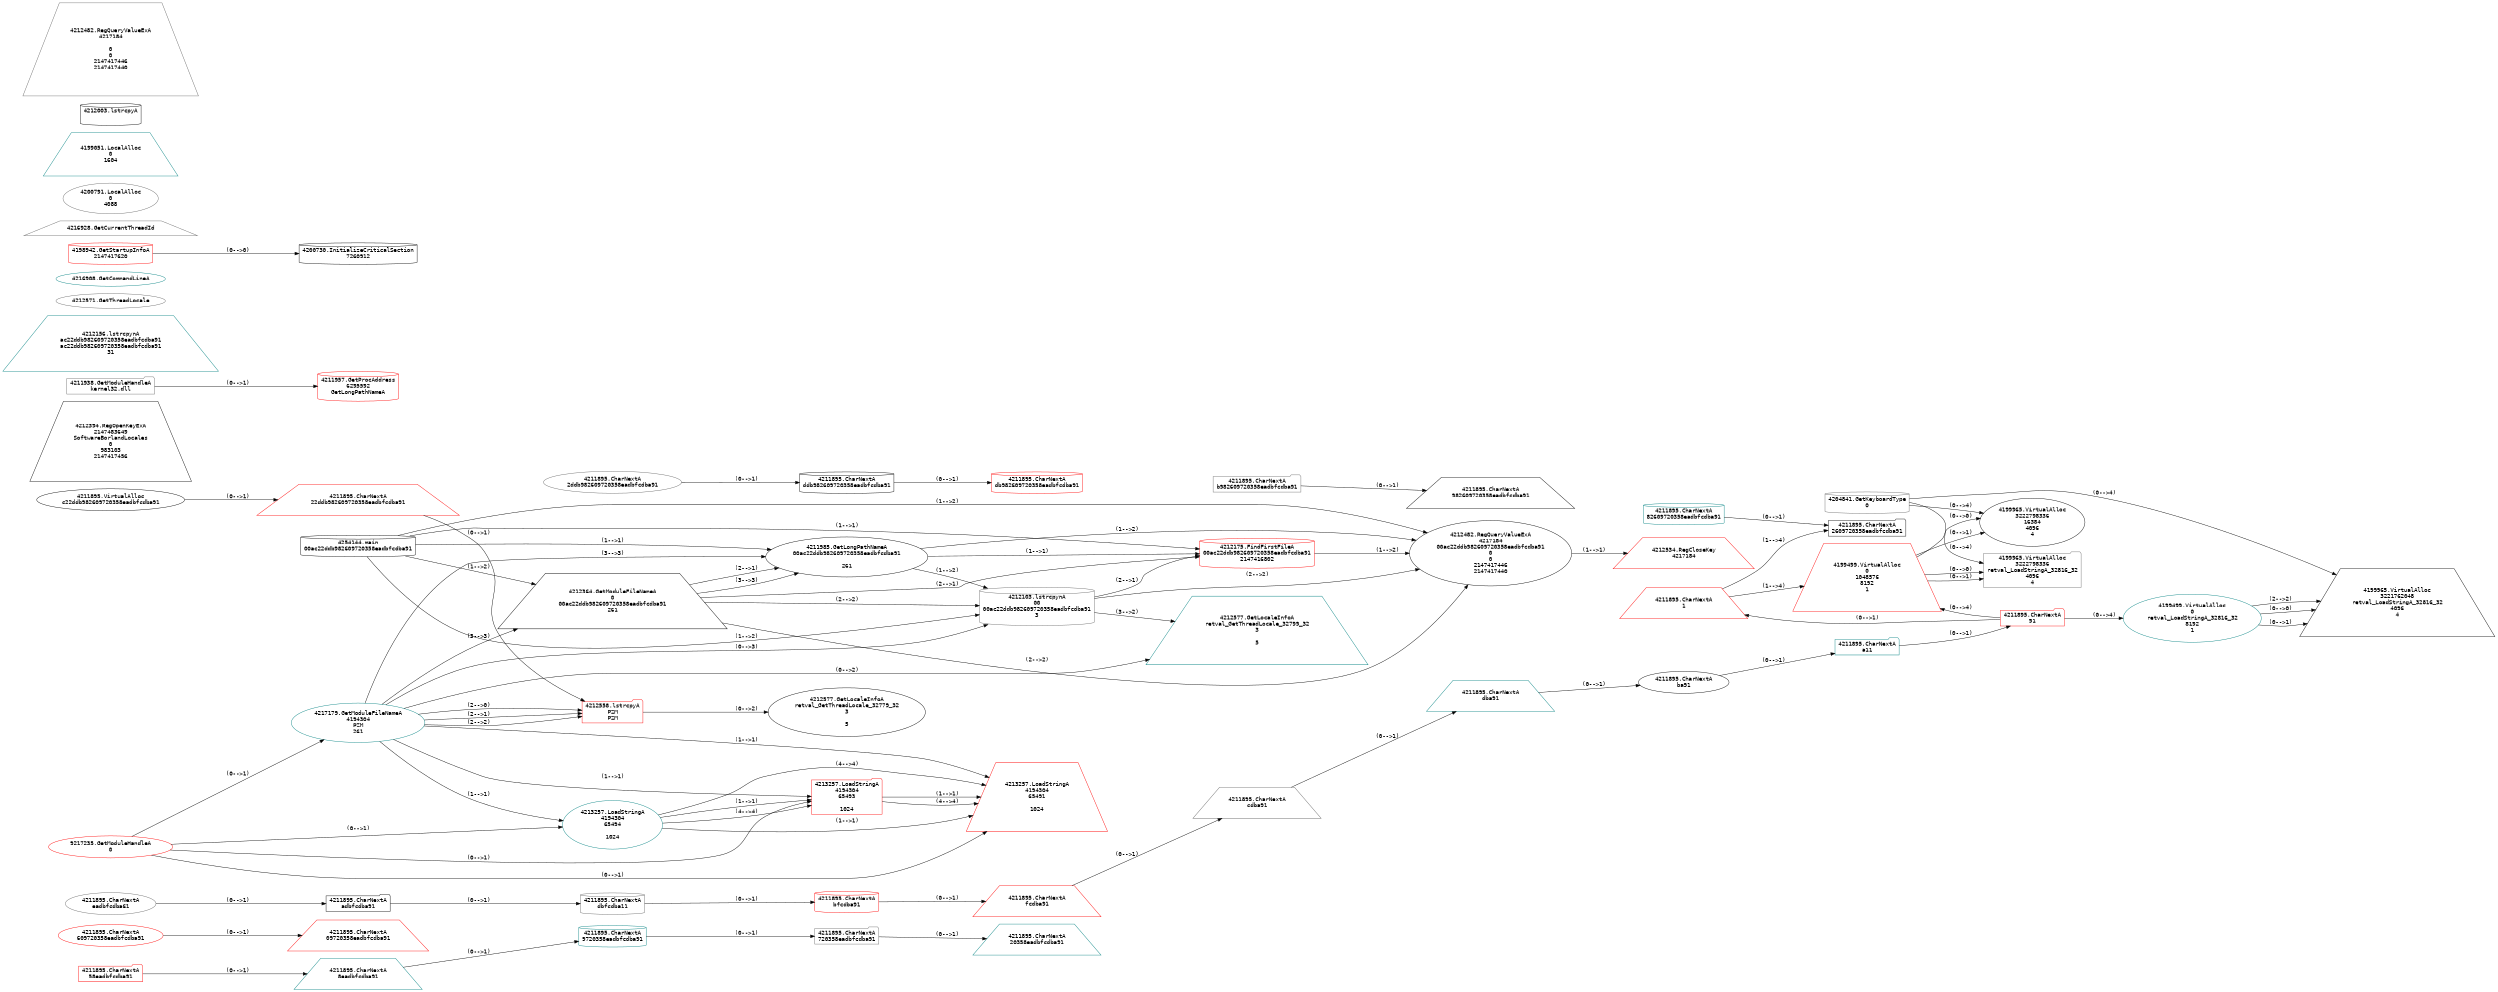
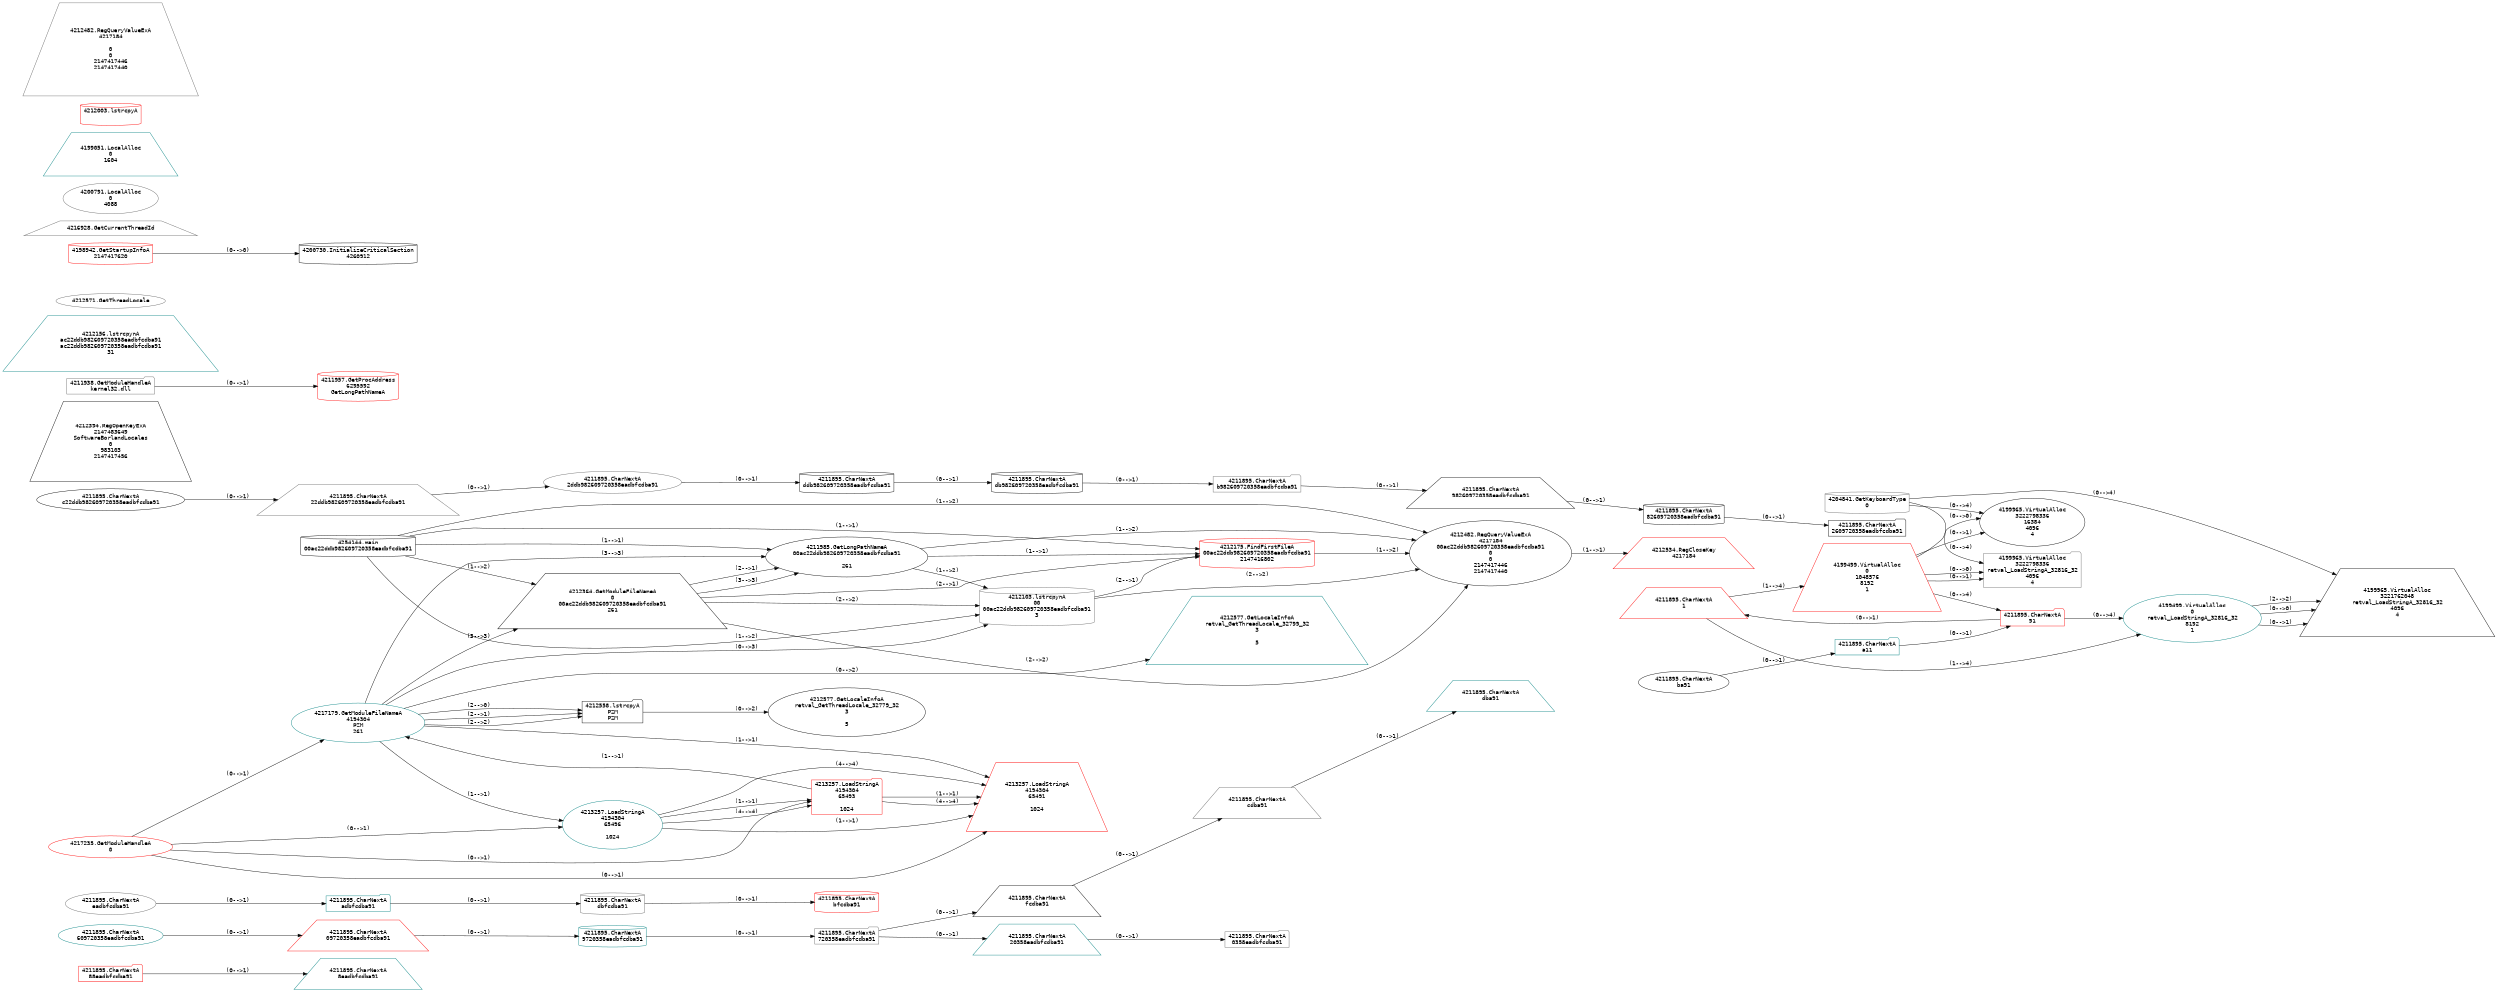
node "4212003.lstrcpyA": color black -> red
node "4200730.InitializeCriticalSection 7260912": label "4200730.InitializeCriticalSection 7260912" -> "4200730.InitializeCriticalSection 4260912"
node "4216908.GetCommandLineA": removed
node "4211895.CharNextA db982609720358eadbfcdba91": color red -> black
edge "4211895.CharNextA db982609720358eadbfcdba91" -> "4211895.CharNextA b982609720358eadbfcdba91": added, label "(0-->1)"
node "4211895.VirtualAlloc c22ddb982609720358eadbfcdba91": label "4211895.VirtualAlloc c22ddb982609720358eadbfcdba91" -> "4211895.CharNextA c22ddb982609720358eadbfcdba91"
node "4211895.CharNextA 22ddb982609720358eadbfcdba91": color red -> gray40
edge "4211895.CharNextA 982609720358eadbfcdba91" -> "4211895.CharNextA 82609720358eadbfcdba91": added, label "(0-->1)"
node "4211895.CharNextA 82609720358eadbfcdba91": color teal -> black
edge "4211895.CharNextA 1" -> "4211895.CharNextA 2609720358eadbfcdba91": now "4211895.CharNextA 1" -> "4199499.VirtualAlloc 0 retval_LoadStringA_32816_32 8192 1"
edge "4211895.CharNextA 22ddb982609720358eadbfcdba91" -> "4212558.lstrcpyA PZM PZM": now "4211895.CharNextA 22ddb982609720358eadbfcdba91" -> "4211895.CharNextA 2ddb982609720358eadbfcdba91"
edge "4211895.CharNextA 91" -> "4199499.VirtualAlloc 0 1048576 8192 1": reversed
edge "4212103.lstrcpynA 00 00ac22ddb982609720358eadbfcdba91 3" -> "4212577.GetLocaleInfoA retval_GetThreadLocale_32799_32 3 5": removed, label "(3-->2)"
edge "4211895.CharNextA dba91" -> "4211895.CharNextA ba91": removed, label "(0-->1)"
node "4212558.lstrcpyA PZM PZM": color red -> black
edge "4217179.GetModuleFileNameA 4194304 PZM 261" -> "4213257.LoadStringA 4194304 65493 1024": reversed
node "4213257.LoadStringA 4194304 65494 1024": label "4213257.LoadStringA 4194304 65494 1024" -> "4213257.LoadStringA 4194304 65496 1024"
node "9217235.GetModuleHandleA 0": label "9217235.GetModuleHandleA 0" -> "4217235.GetModuleHandleA 0"
node "4211895.CharNextA fcdba91": color red -> black
edge "4211895.CharNextA bfcdba91" -> "4211895.CharNextA fcdba91": now "4211895.CharNextA 720358eadbfcdba91" -> "4211895.CharNextA fcdba91"
node "4211895.CharNextA eadbfcdba61": label "4211895.CharNextA eadbfcdba61" -> "4211895.CharNextA eadbfcdba91"
node "4211895.CharNextA adbfcdba91": color black -> teal
node "4211895.CharNextA dbfcdba11": label "4211895.CharNextA dbfcdba11" -> "4211895.CharNextA dbfcdba91"
node "4211895.CharNextA 609720358eadbfcdba91": color red -> teal
node "4211895.CharNextA 0358eadbfcdba91": added
edge "4211895.CharNextA 8eadbfcdba91" -> "4211895.CharNextA 9720358eadbfcdba91": now "4211895.CharNextA 09720358eadbfcdba91" -> "4211895.CharNextA 9720358eadbfcdba91"
node "4211895.CharNextA 58eadbfcdba91": label "4211895.CharNextA 58eadbfcdba91" -> "4211895.CharNextA 88eadbfcdba91"
